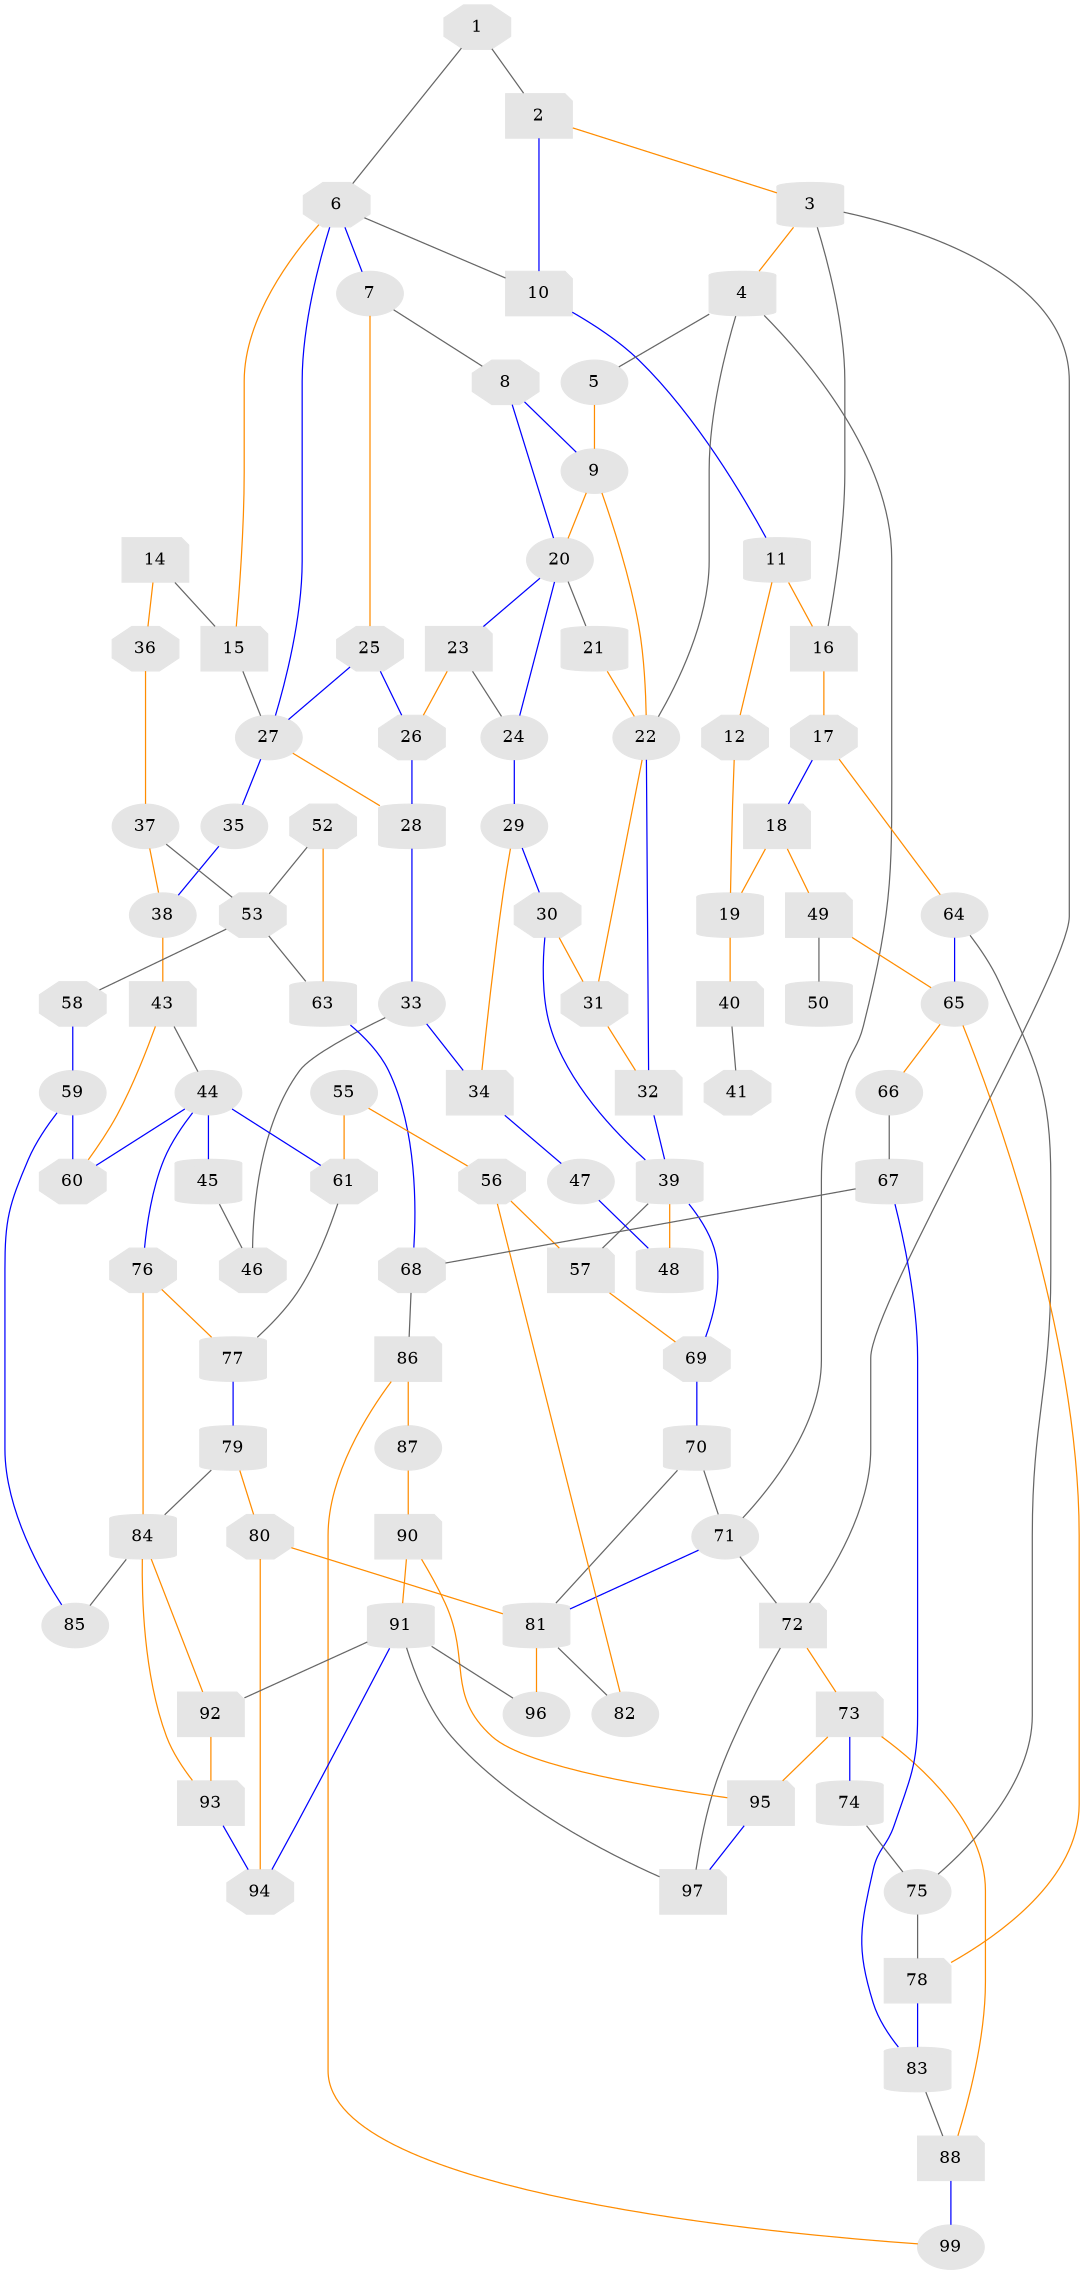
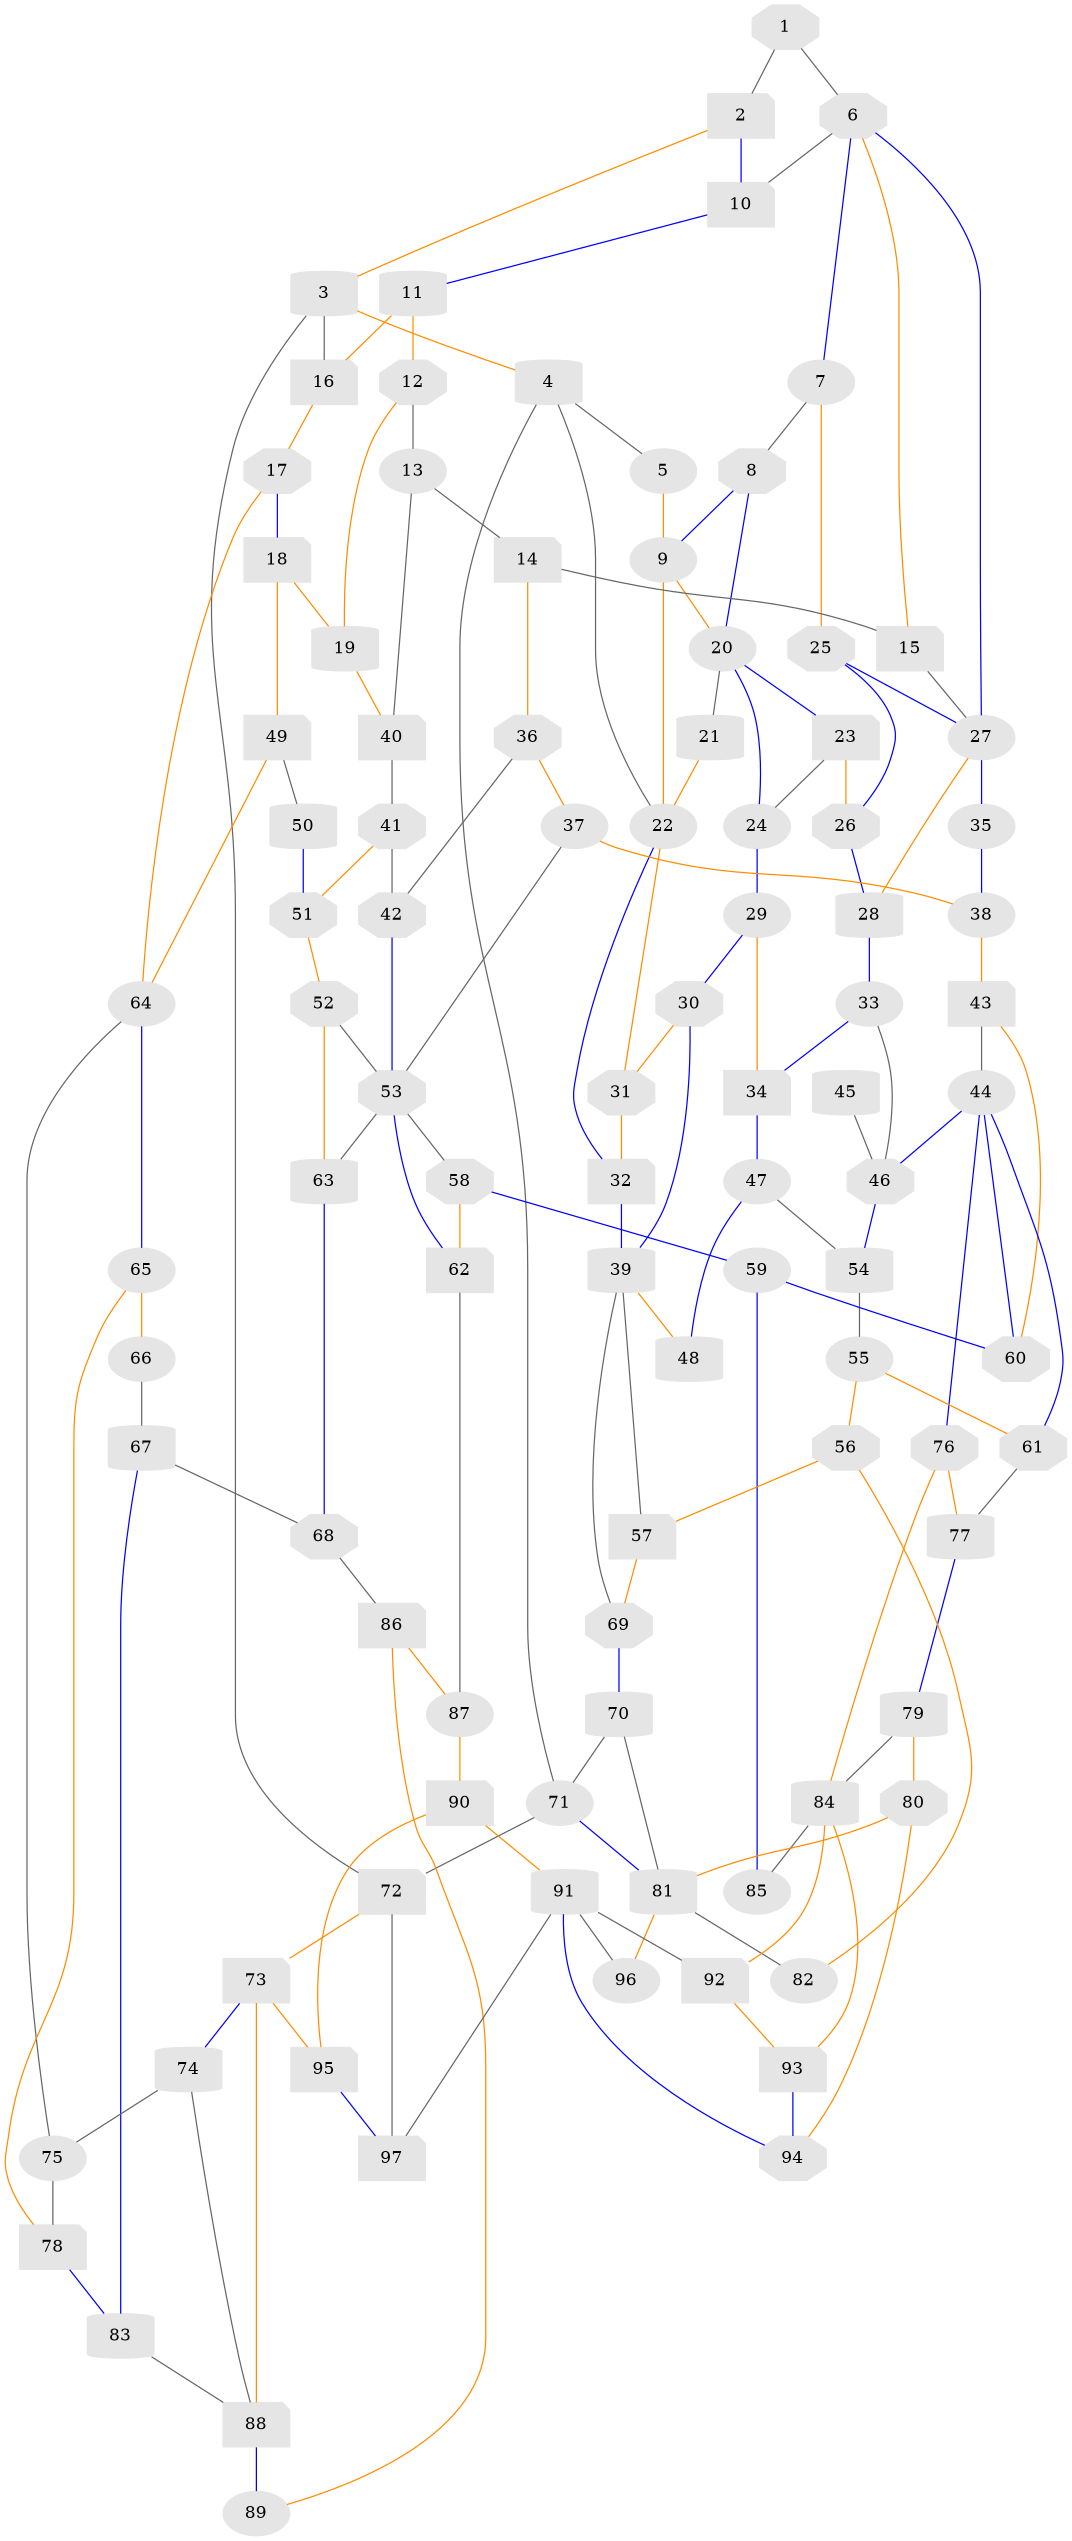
node "13": added
node "51": added
node "42": added
edge "49" -- "65": now "49" -- "64"
edge "44" -- "45": now "44" -- "46"
edge "39" -- "69": color blue -> gray40
node "62": added
node "54": added
node "99": label "99" -> "89"
edge "74" -- "88": added
